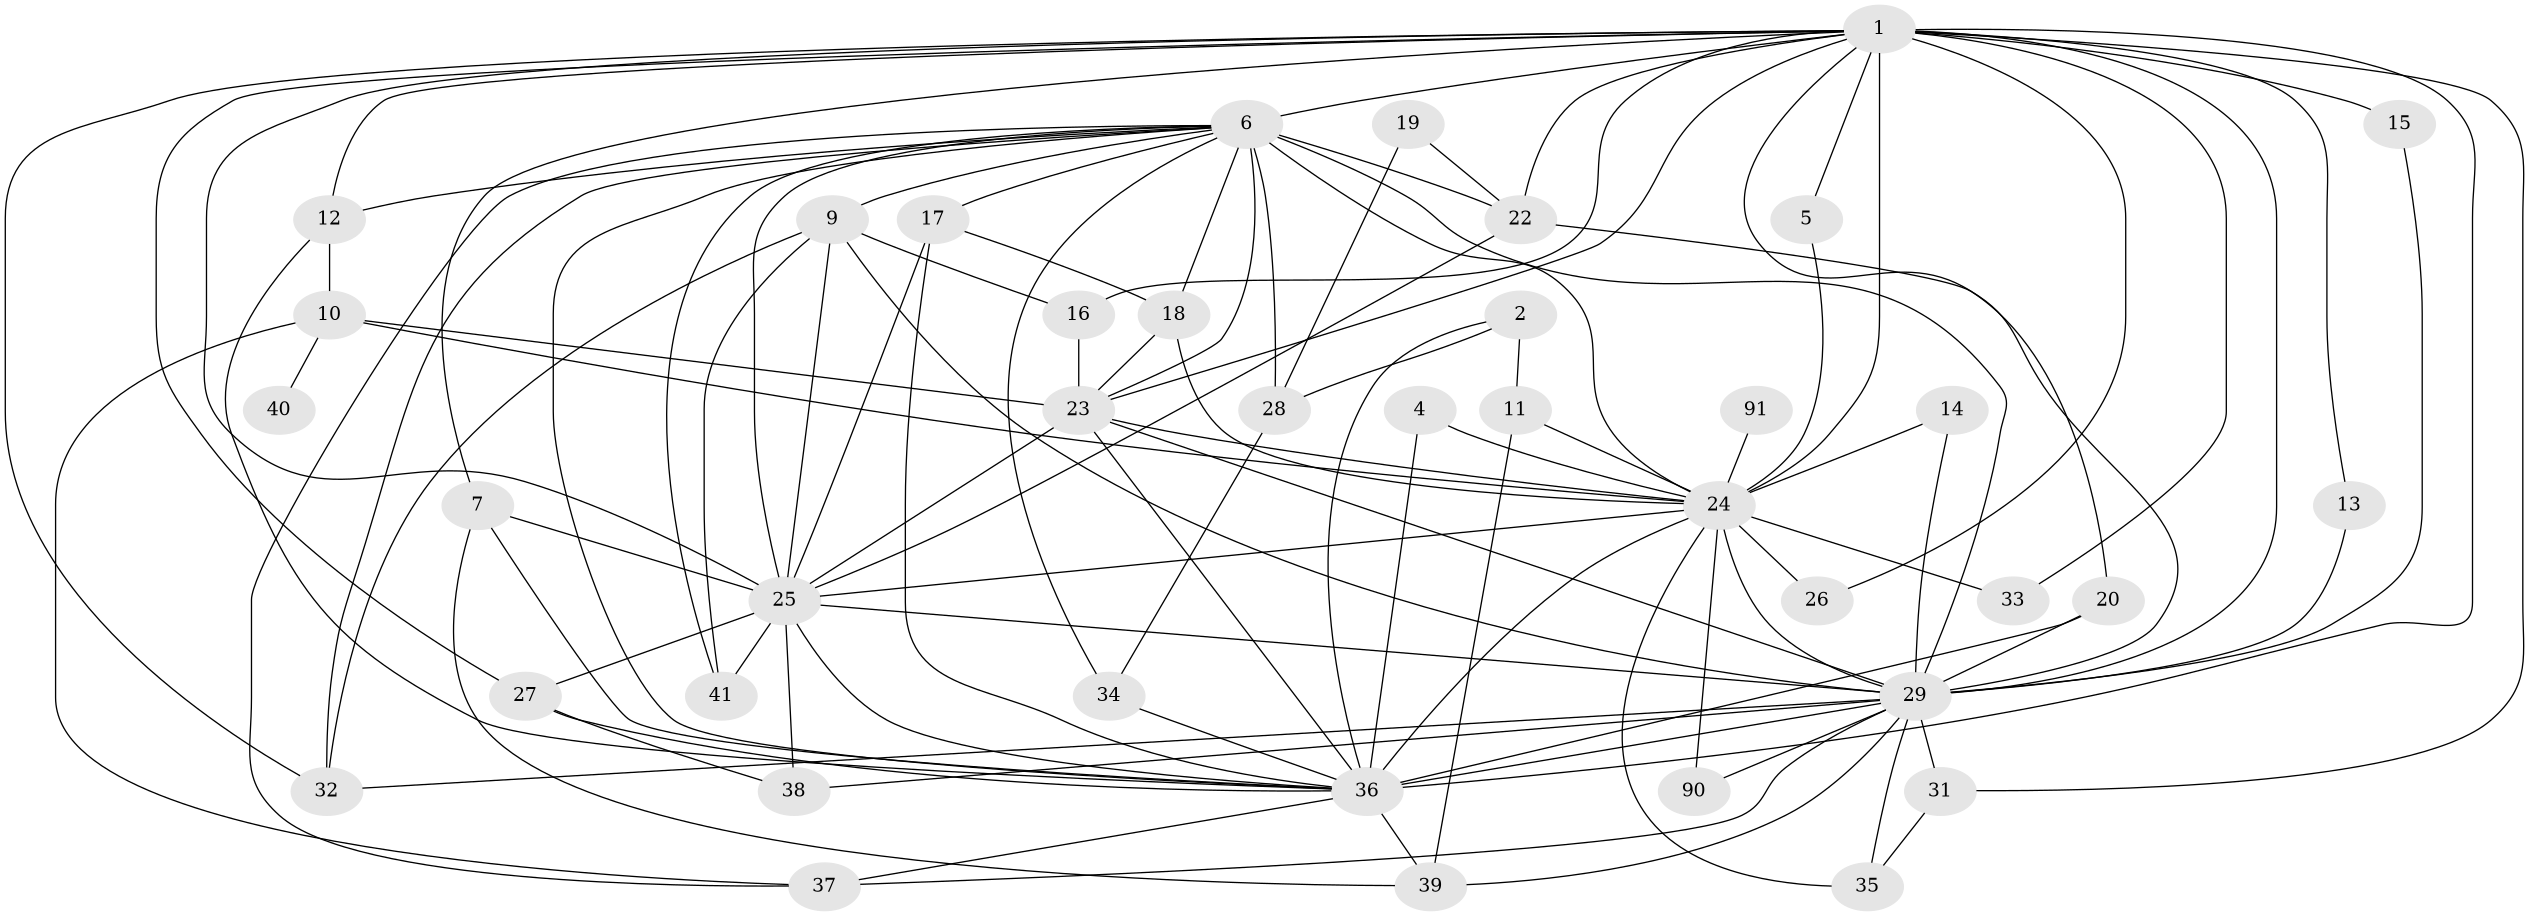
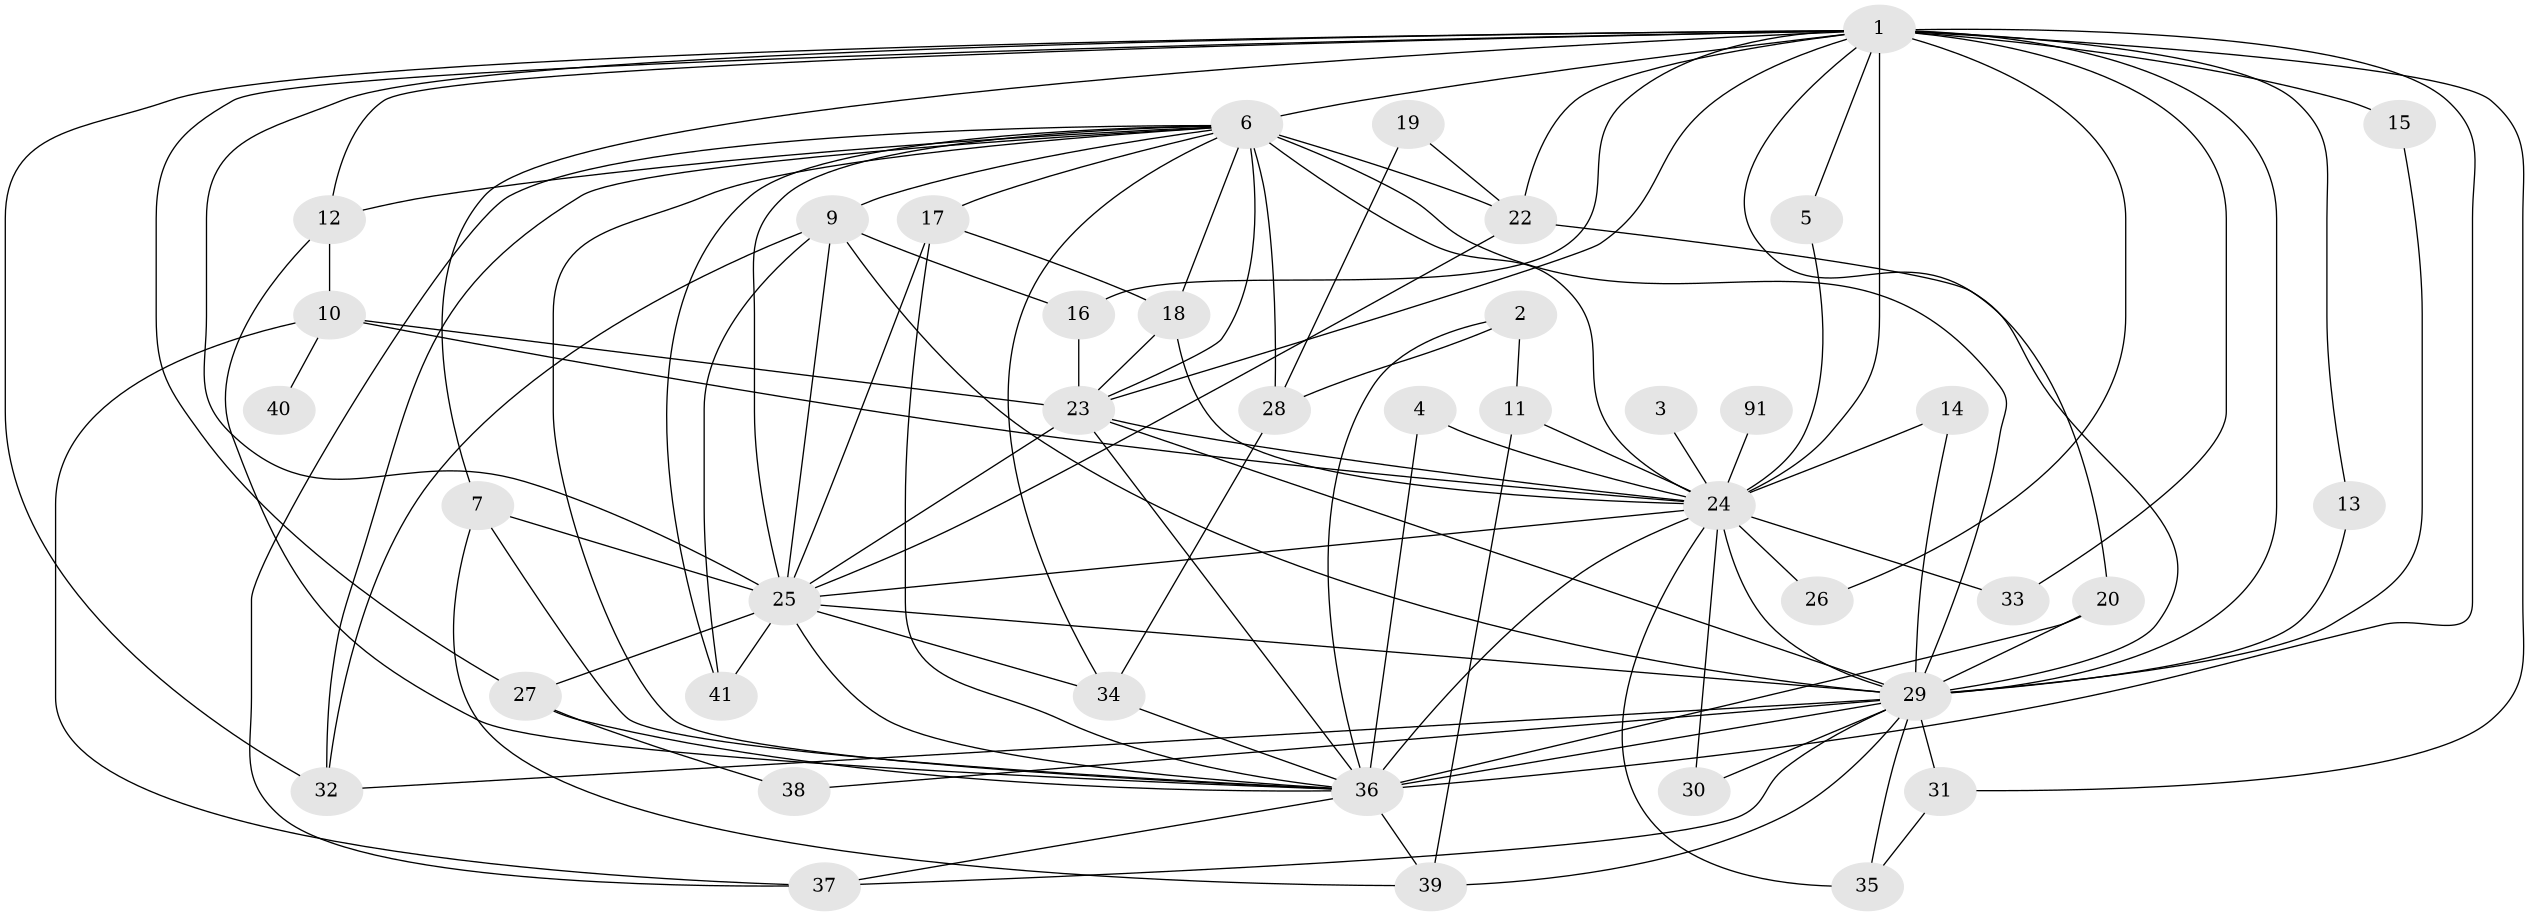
node "3": added
edge "25" -- "38": now "25" -- "34"
node "90": label "90" -> "30"
